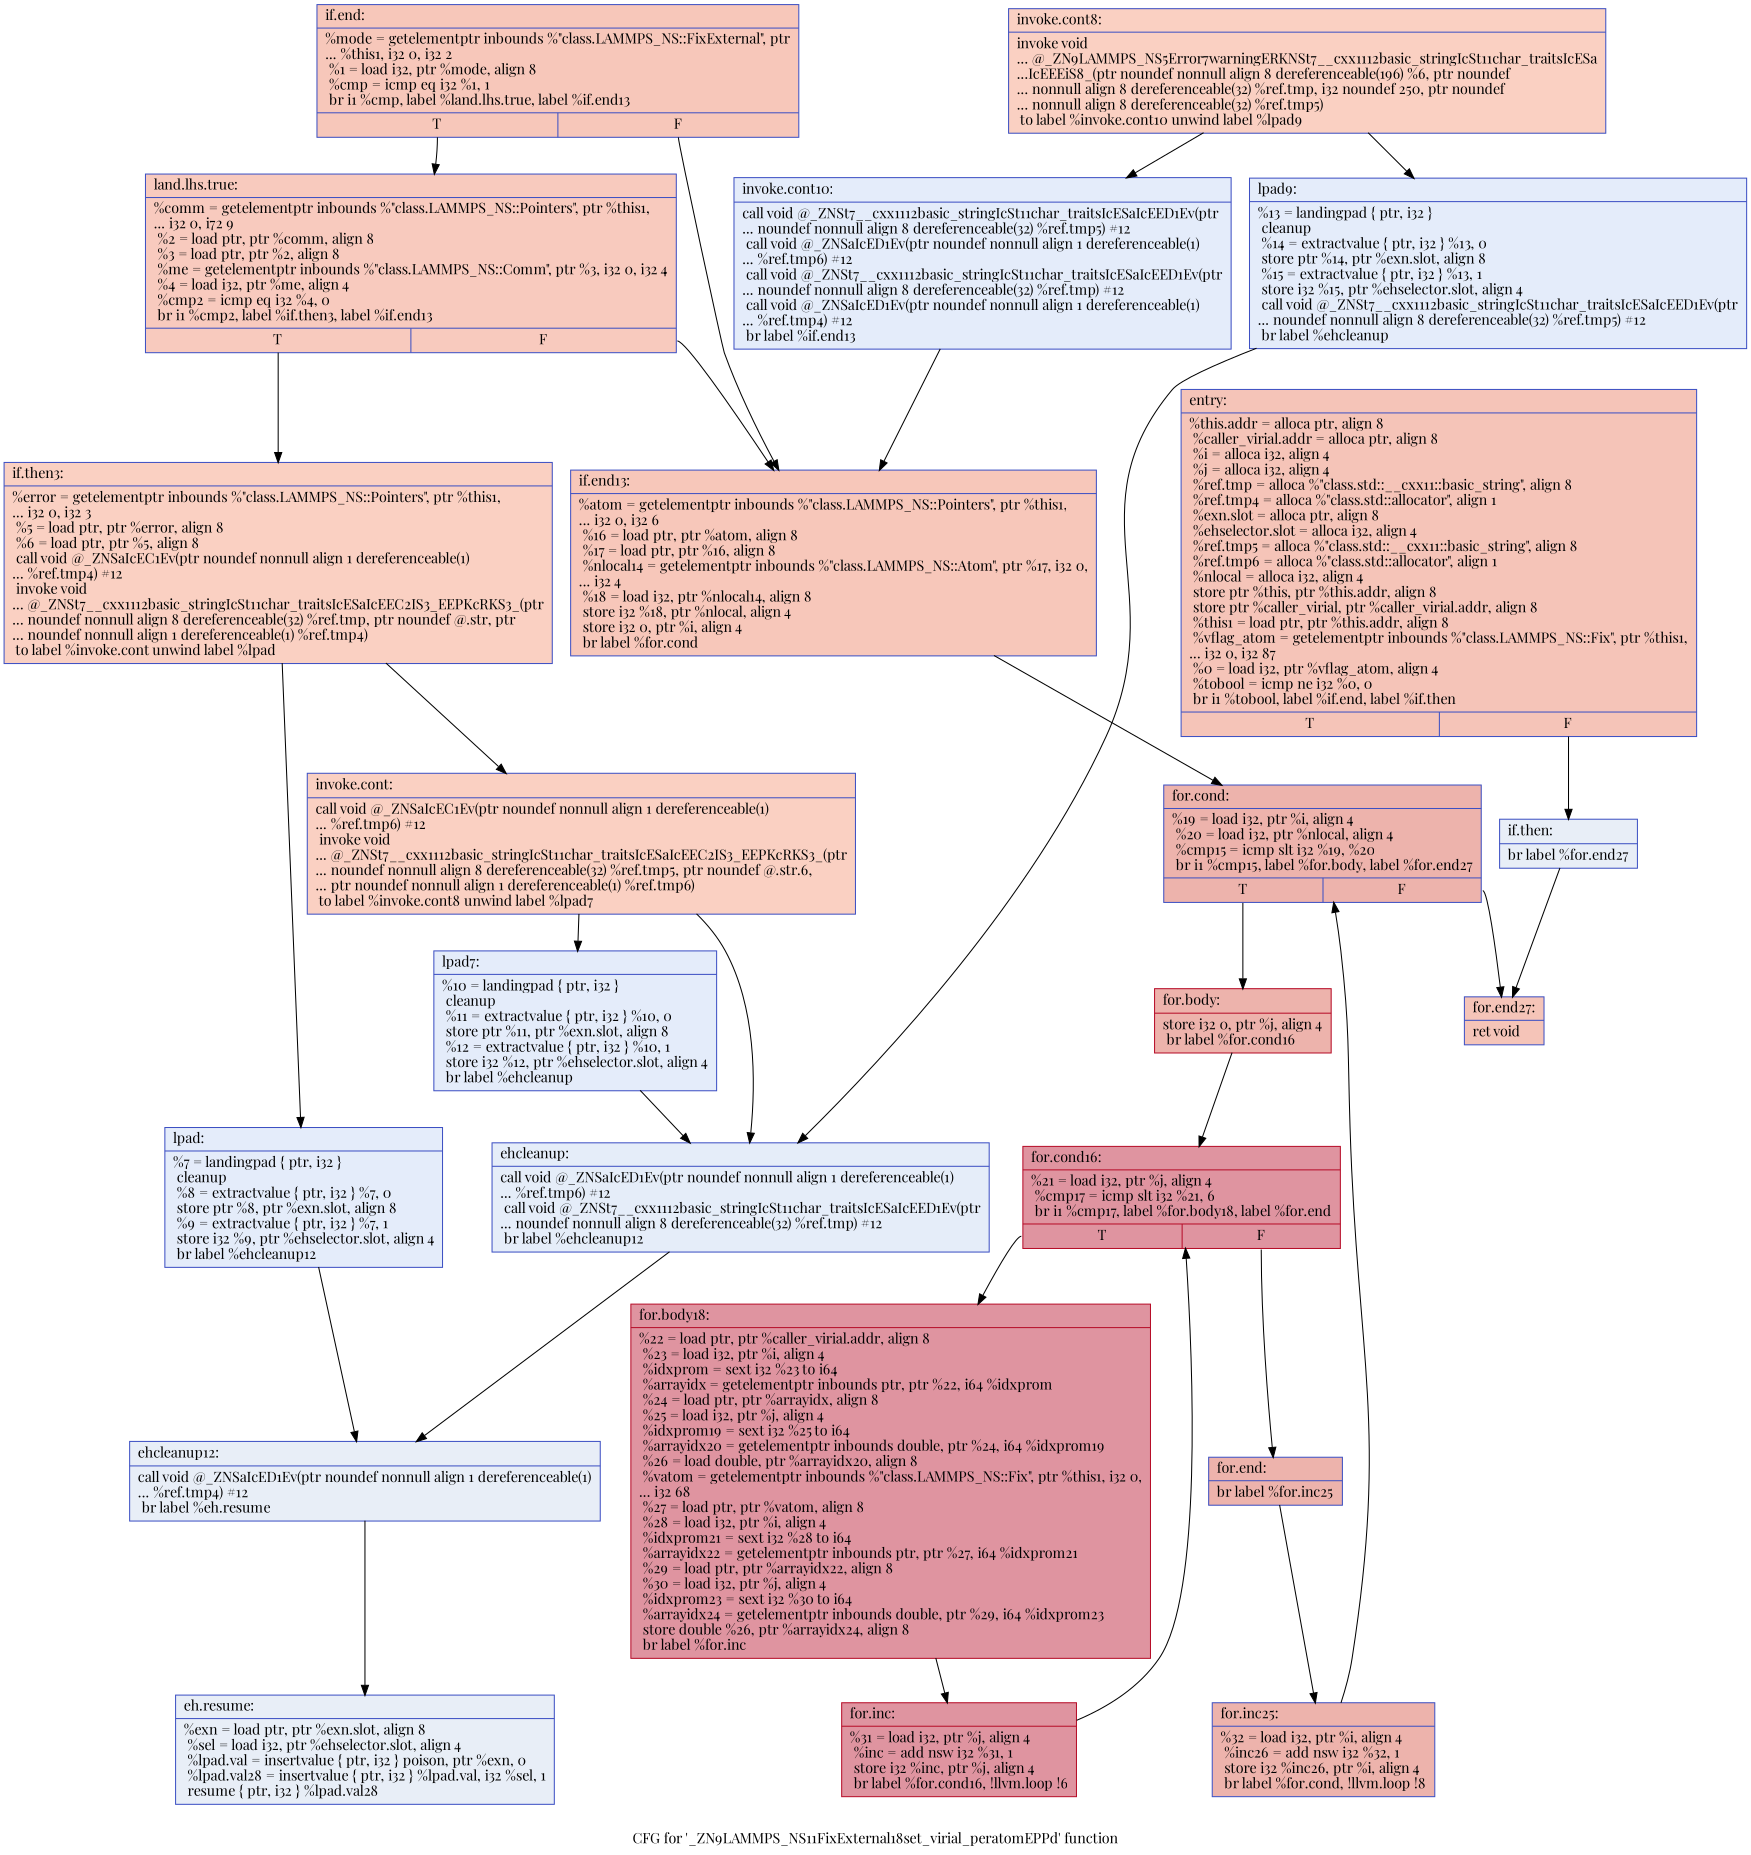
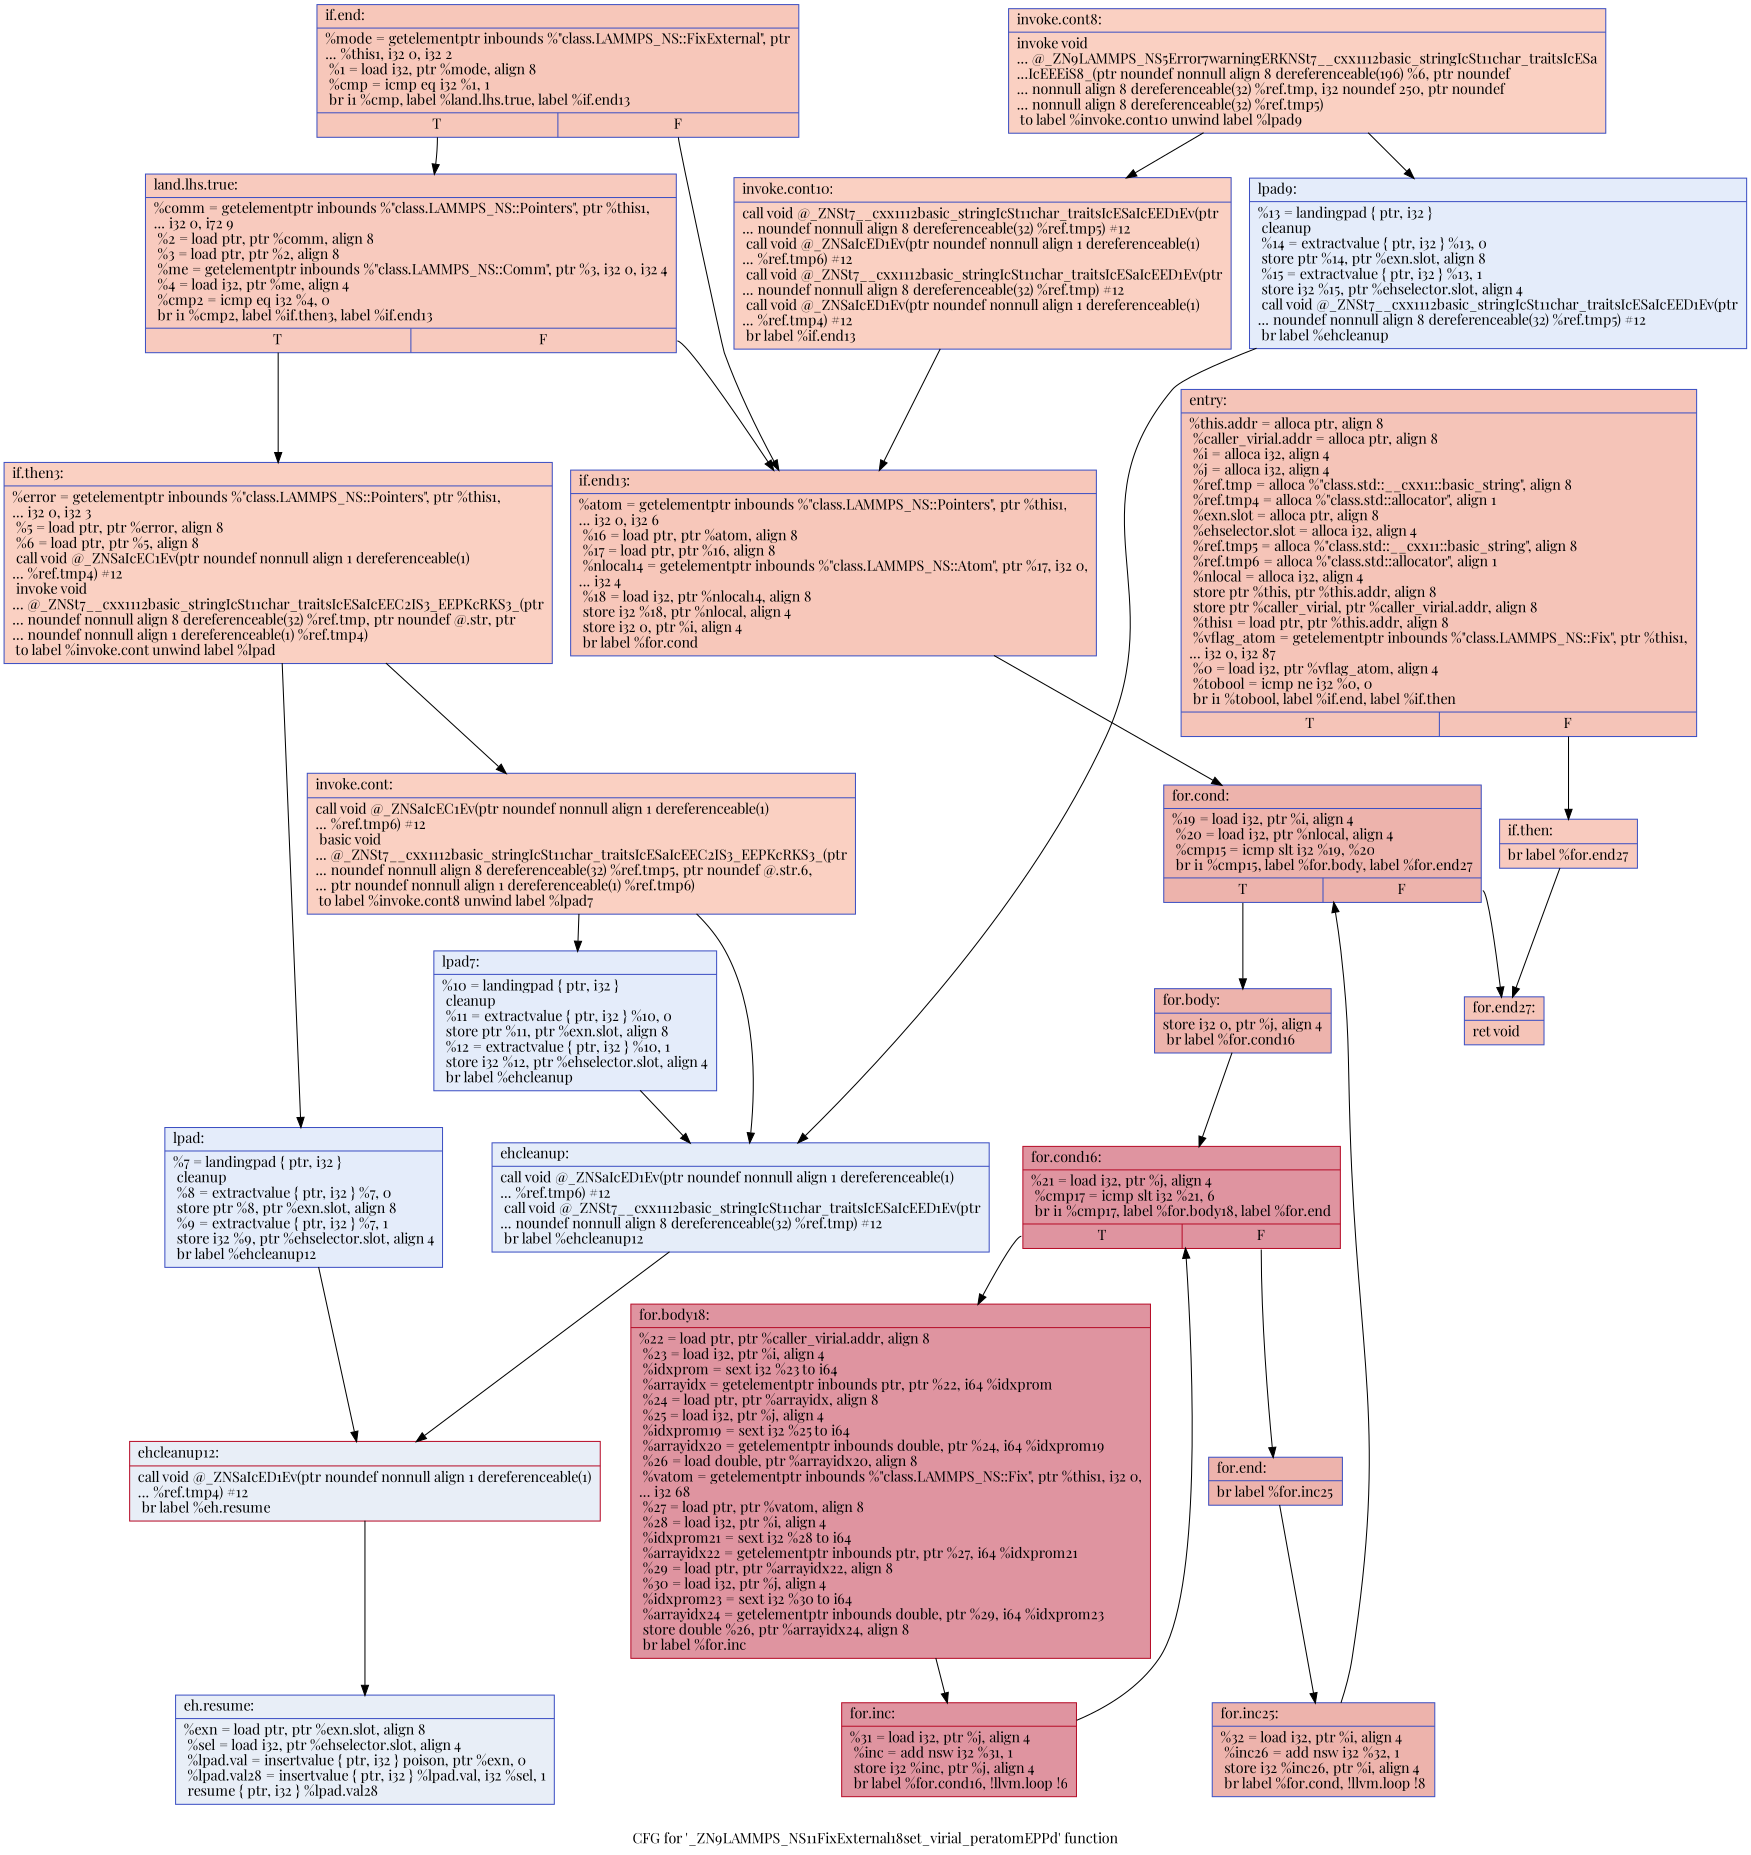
node "invoke.cont10:": fillcolor #c1d4f470 -> #f3947570
node "invoke.cont:": text "invoke void" -> "basic void"
node "if.then:": fillcolor #cbd8ee70 -> #ef886b70
node "for.body:": color #b70d28ff -> #3d50c3ff
node "ehcleanup12:": color #3d50c3ff -> #b70d28ff
